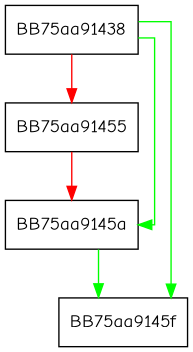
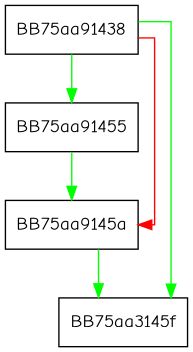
edge "BB75aa91438" -> "BB75aa91455": color red -> green
edge "BB75aa91438" -> "BB75aa9145a": color green -> red
edge "BB75aa91455" -> "BB75aa9145a": color red -> green
node "BB75aa9145f": label "BB75aa9145f" -> "BB75aa3145f"
